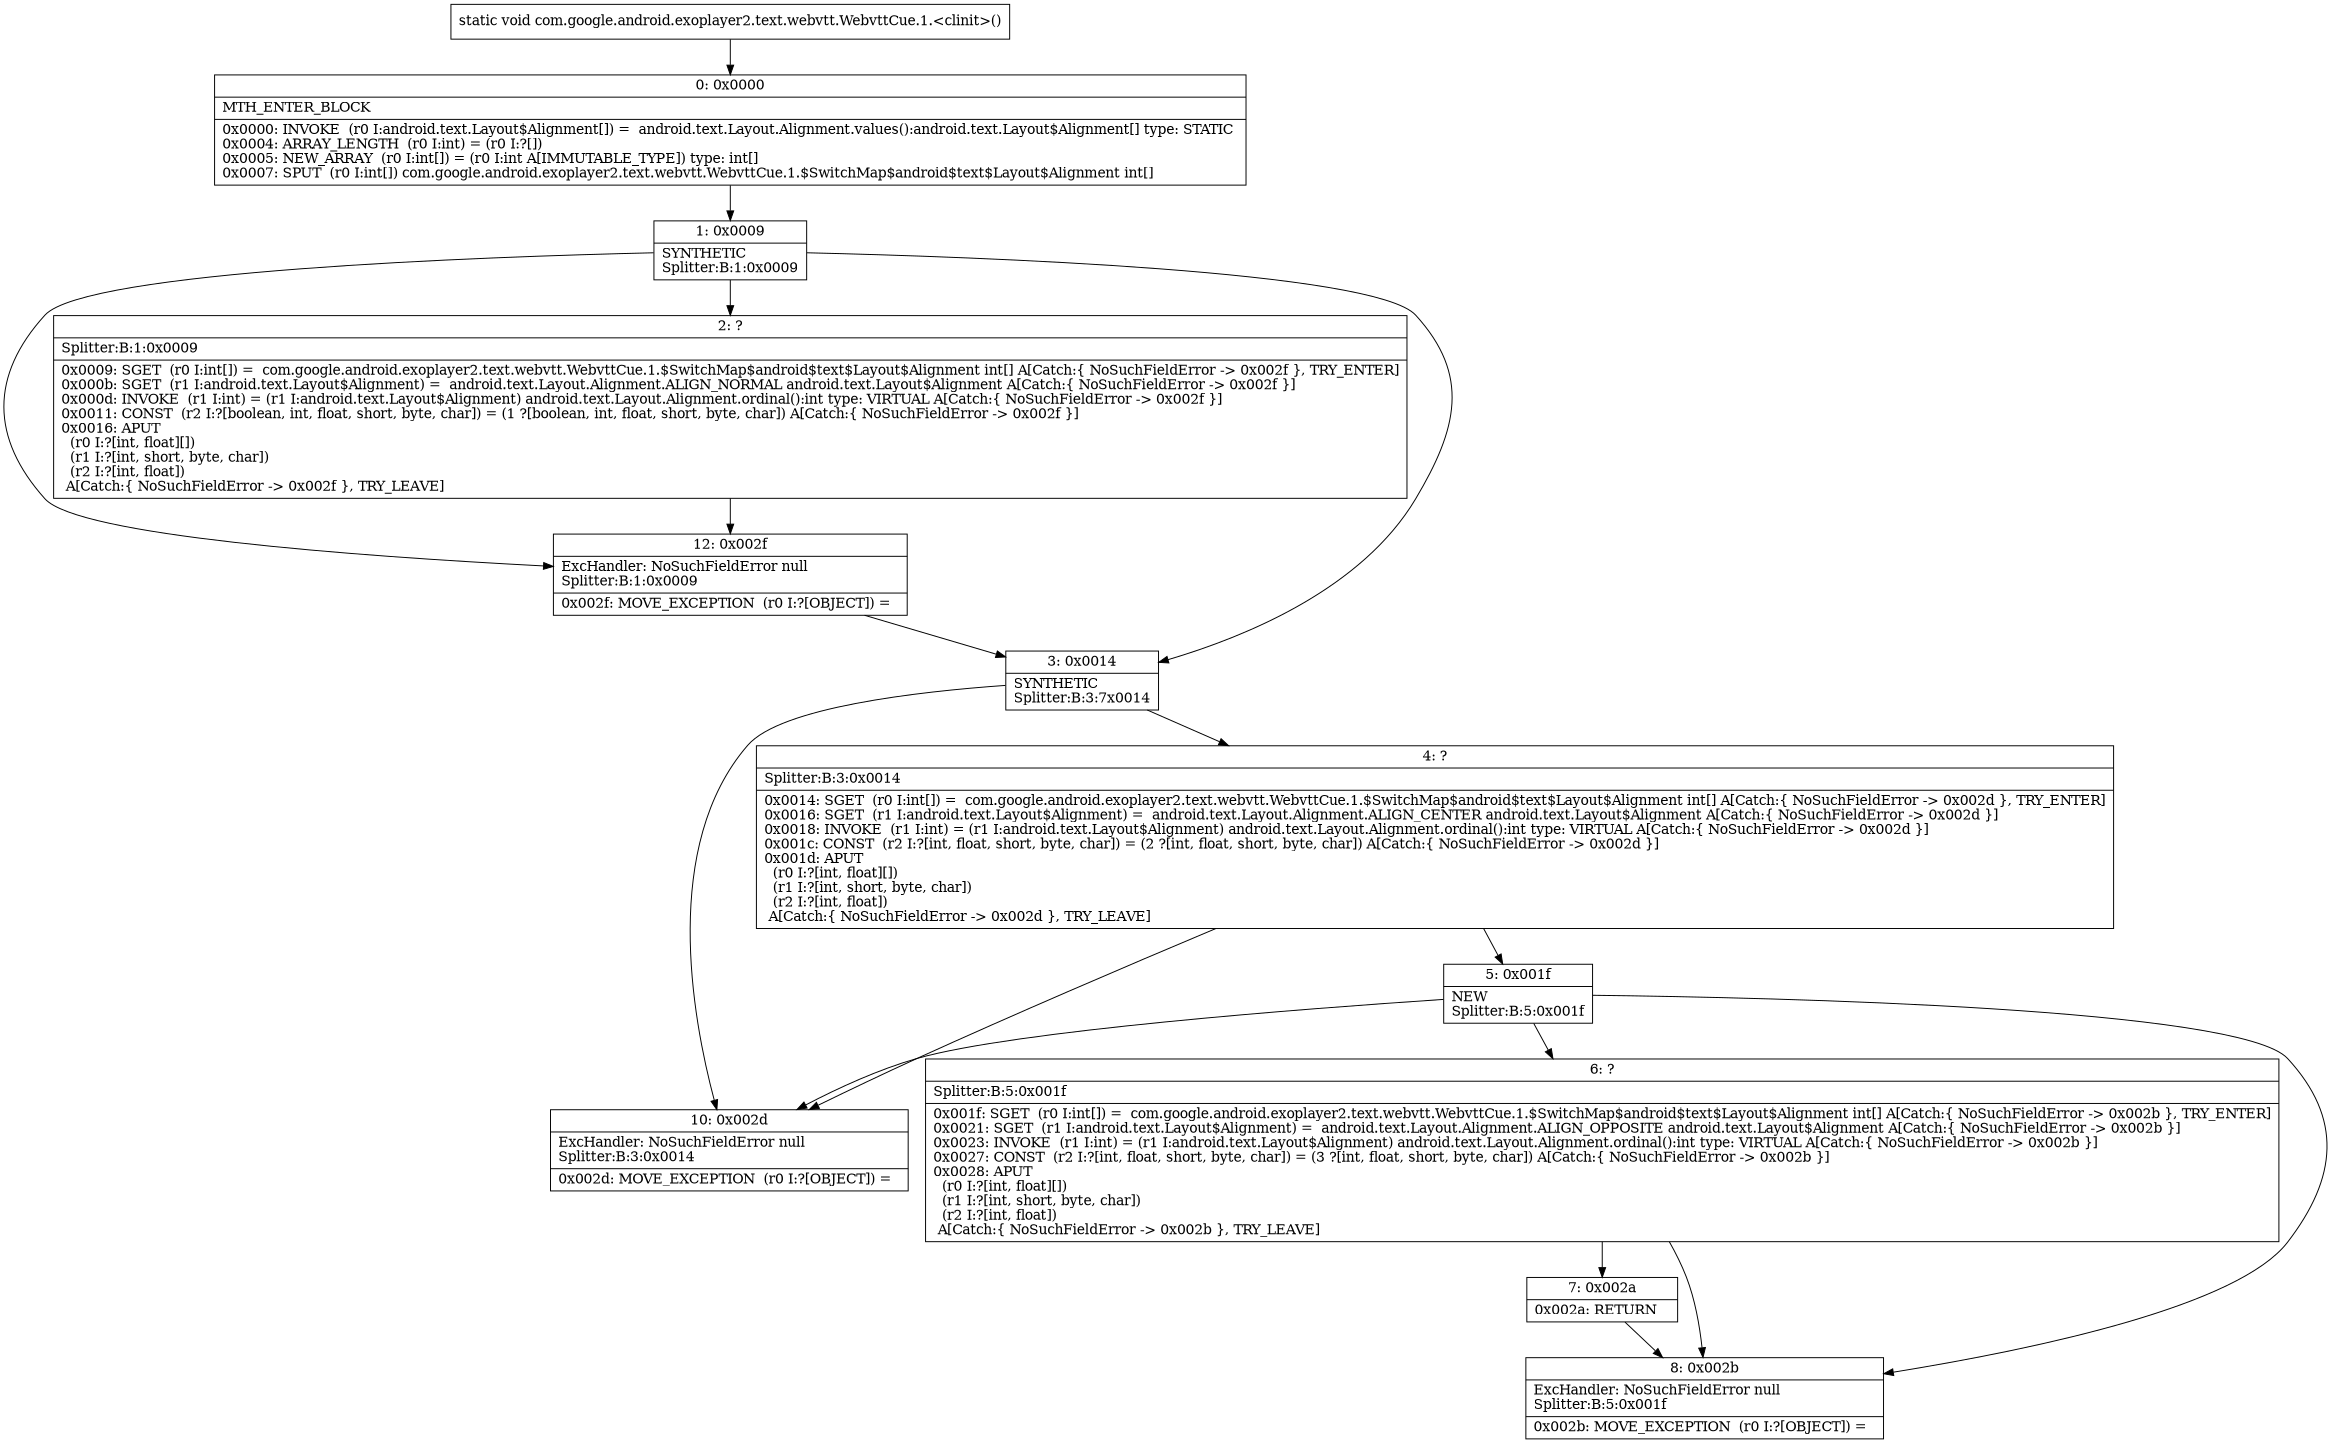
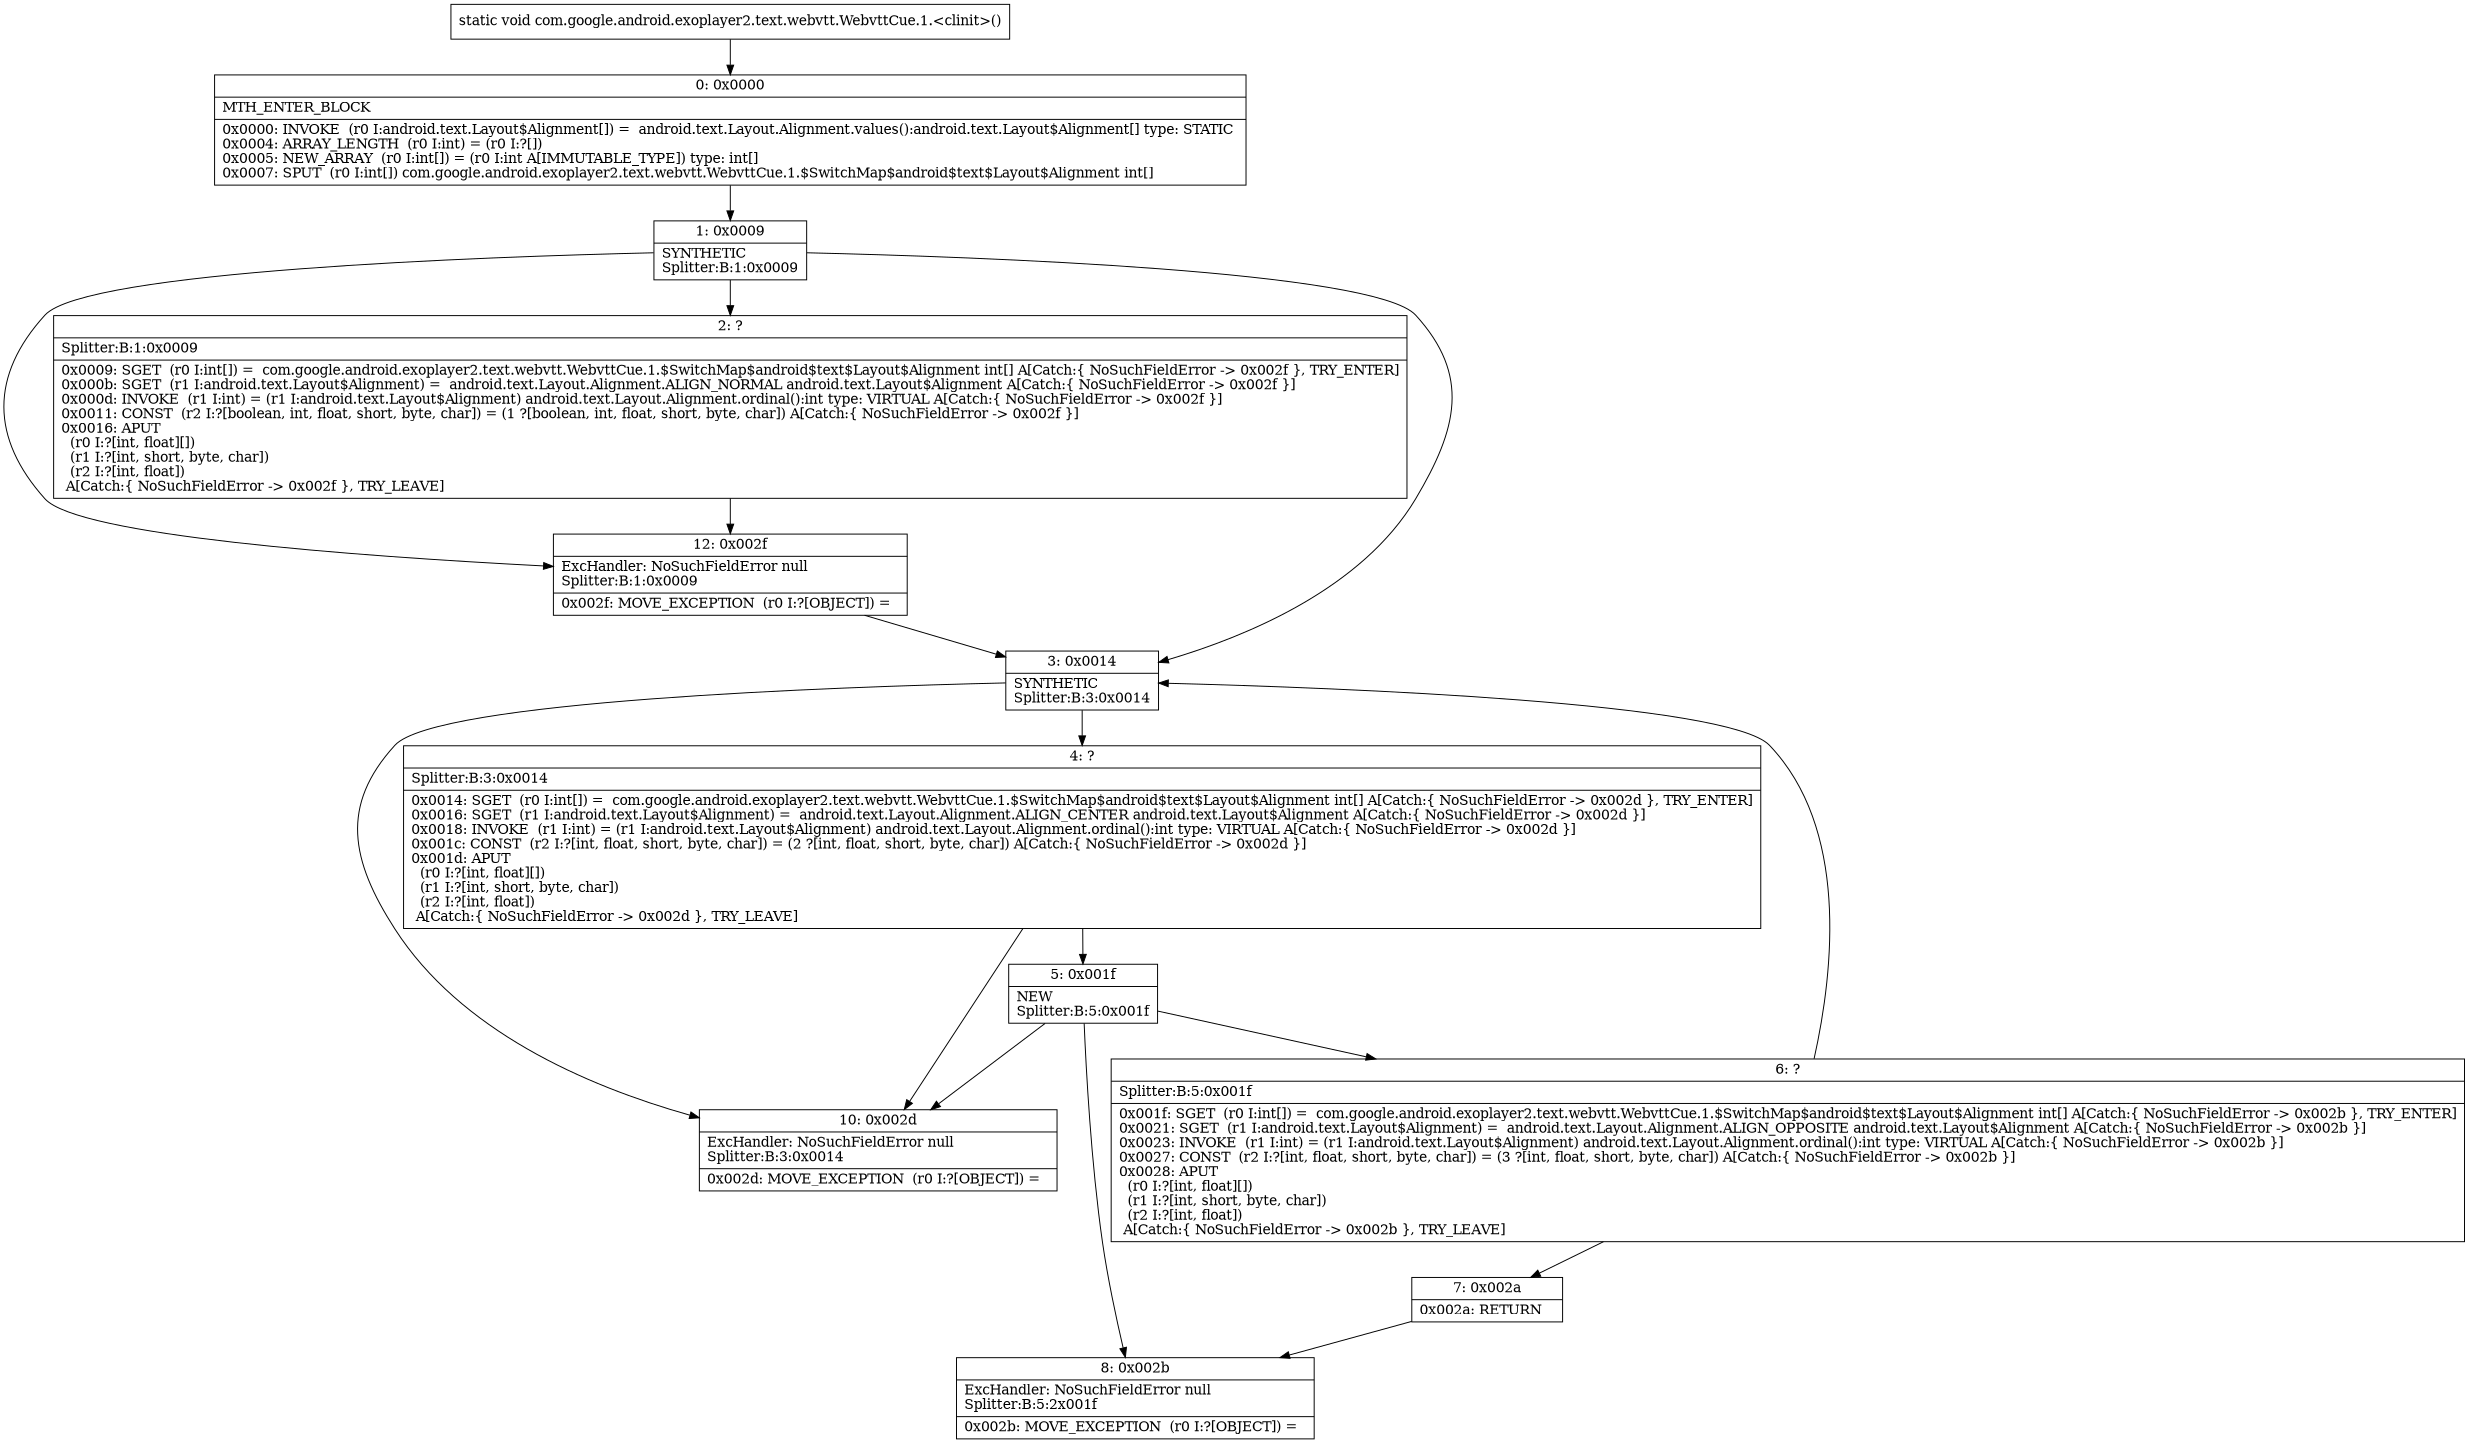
node "3: 0x0014": text "Splitter:B:3:7x0014" -> "Splitter:B:3:0x0014"
edge "6: ?" -> "8: 0x002b": now "6: ?" -> "3: 0x0014"
node "8: 0x002b": text "Splitter:B:5:0x001f" -> "Splitter:B:5:2x001f"
